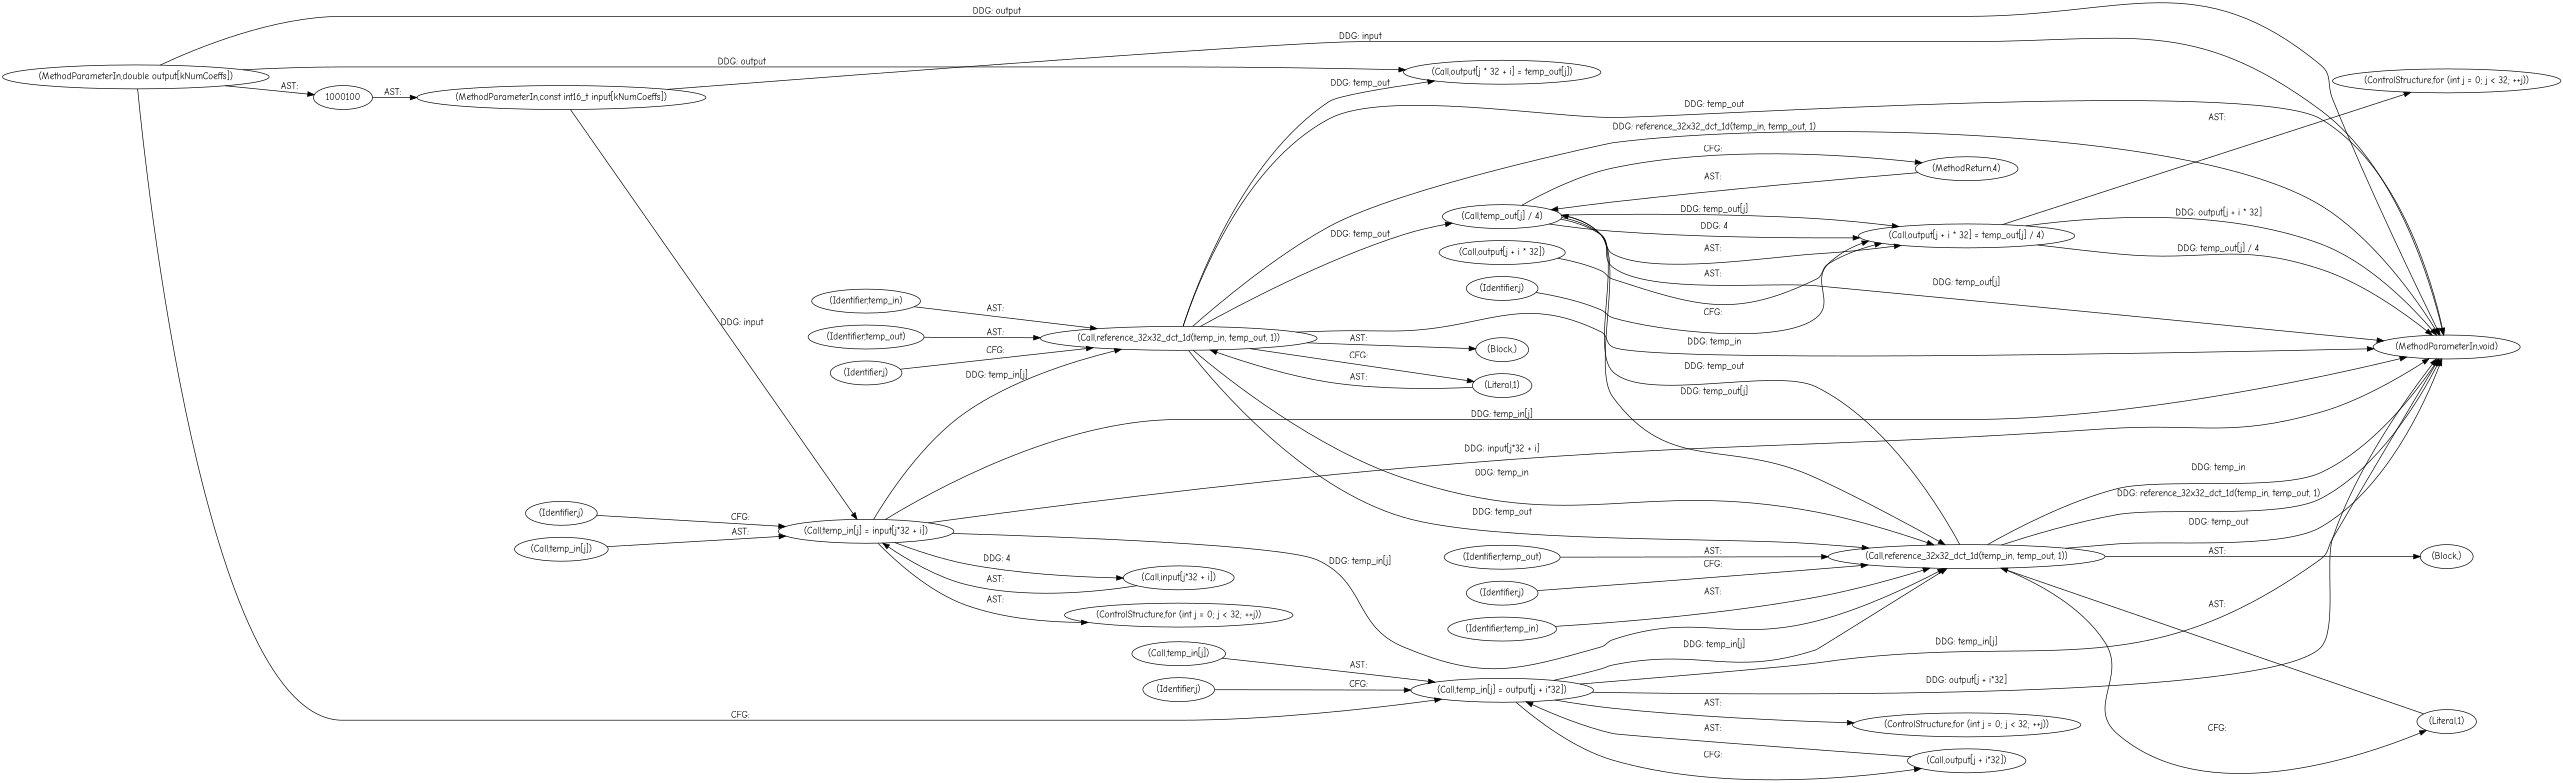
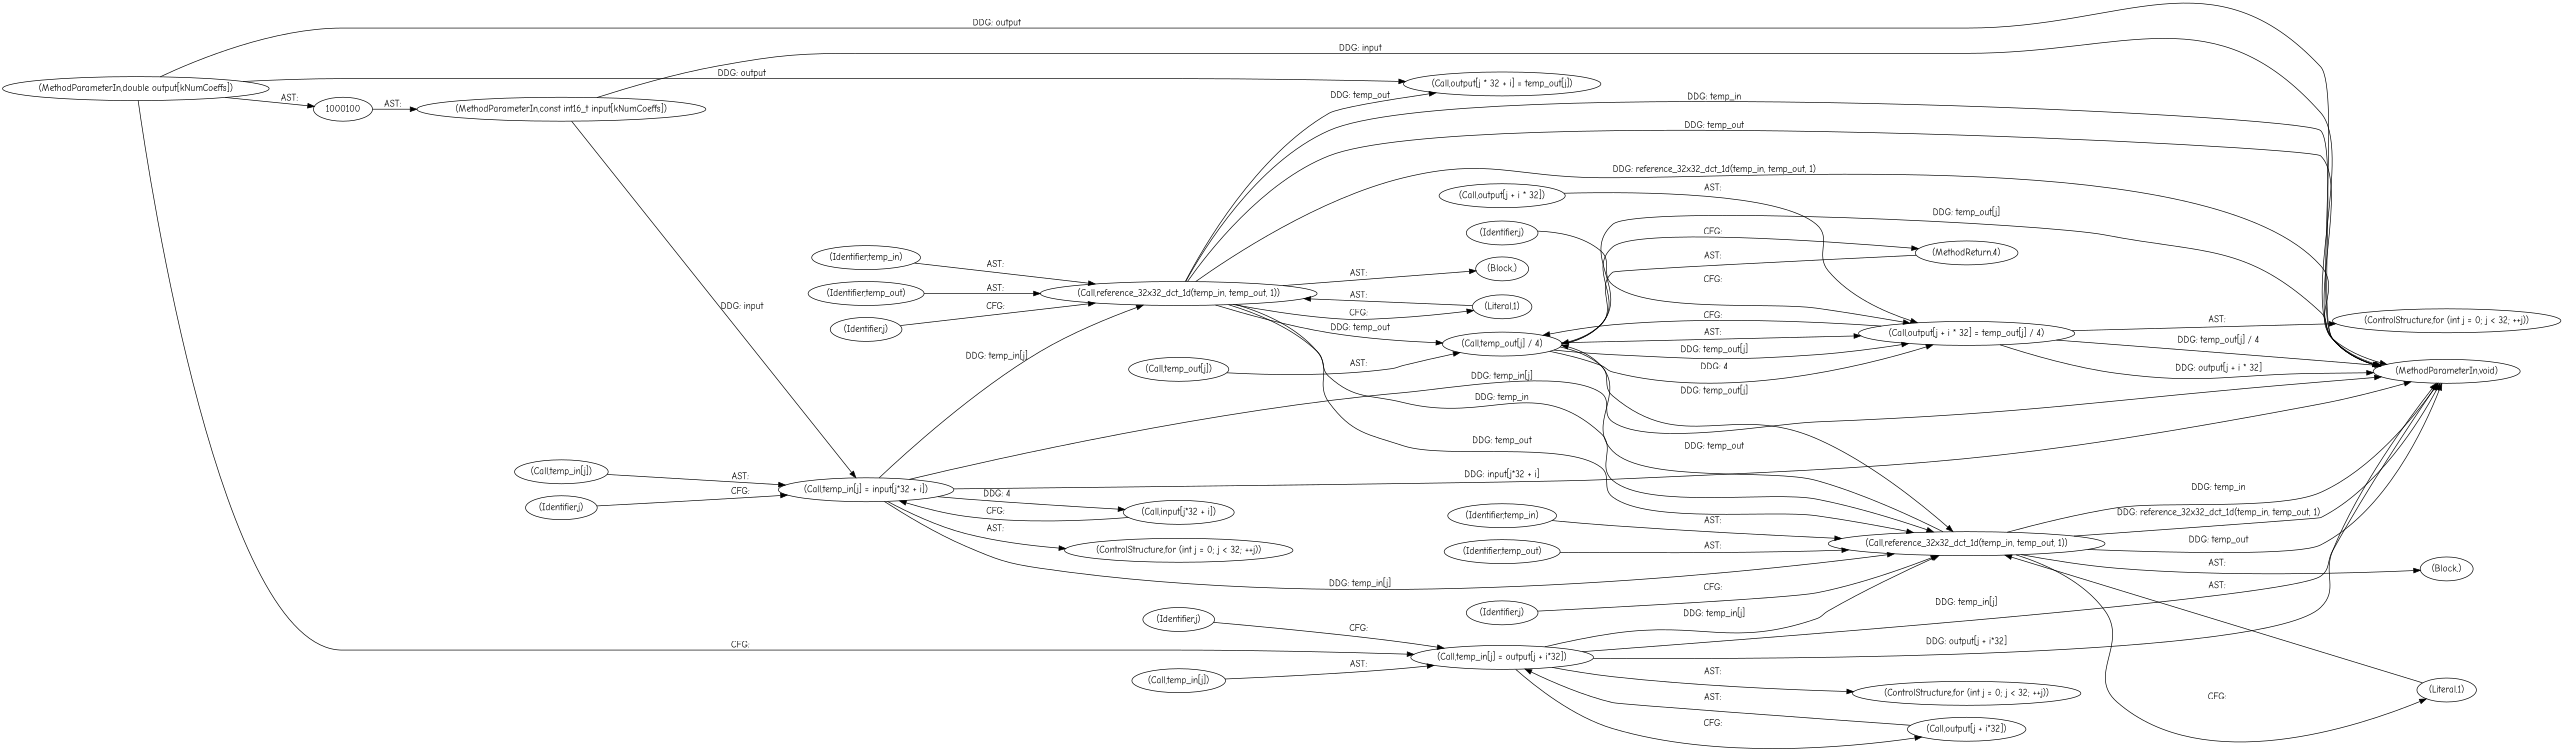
edge "(Call,output[j + i * 32] = temp_out[j] / 4)" -> "(Call,temp_out[j] / 4)": added, label "CFG:"
node "(Call,temp_out[j])": added
edge "(Call,input[j*32 + i])" -> "(Call,temp_in[j] = input[j*32 + i])": label "AST: " -> "CFG: "
